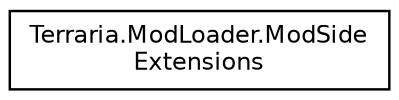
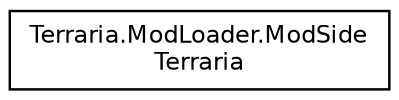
node "Terraria.ModLoader.ModSide Extensions": label "Terraria.ModLoader.ModSide Extensions" -> "Terraria.ModLoader.ModSide Terraria"
